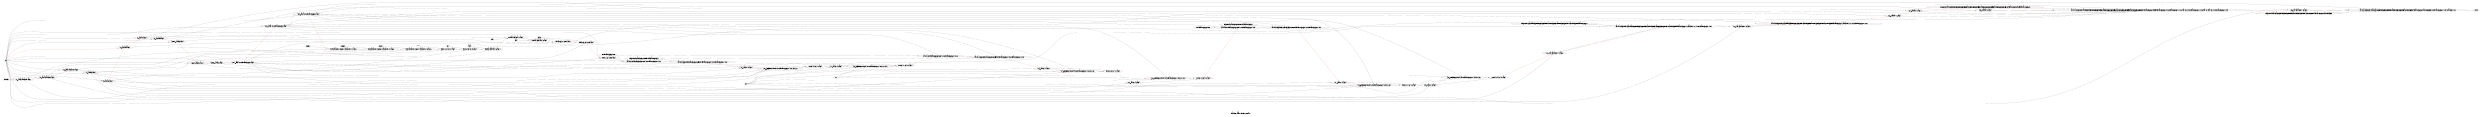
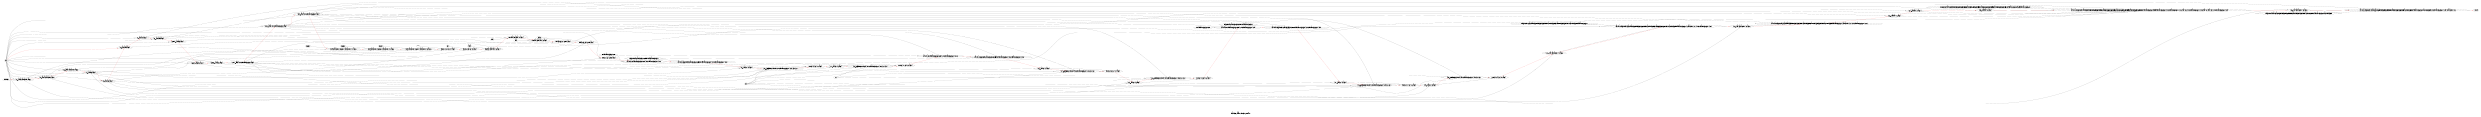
node "store float %beta, beta* %t7, align 4": label "store float %beta, beta* %t7, align 4" -> "store float %beta, float* %t7, align 4"
